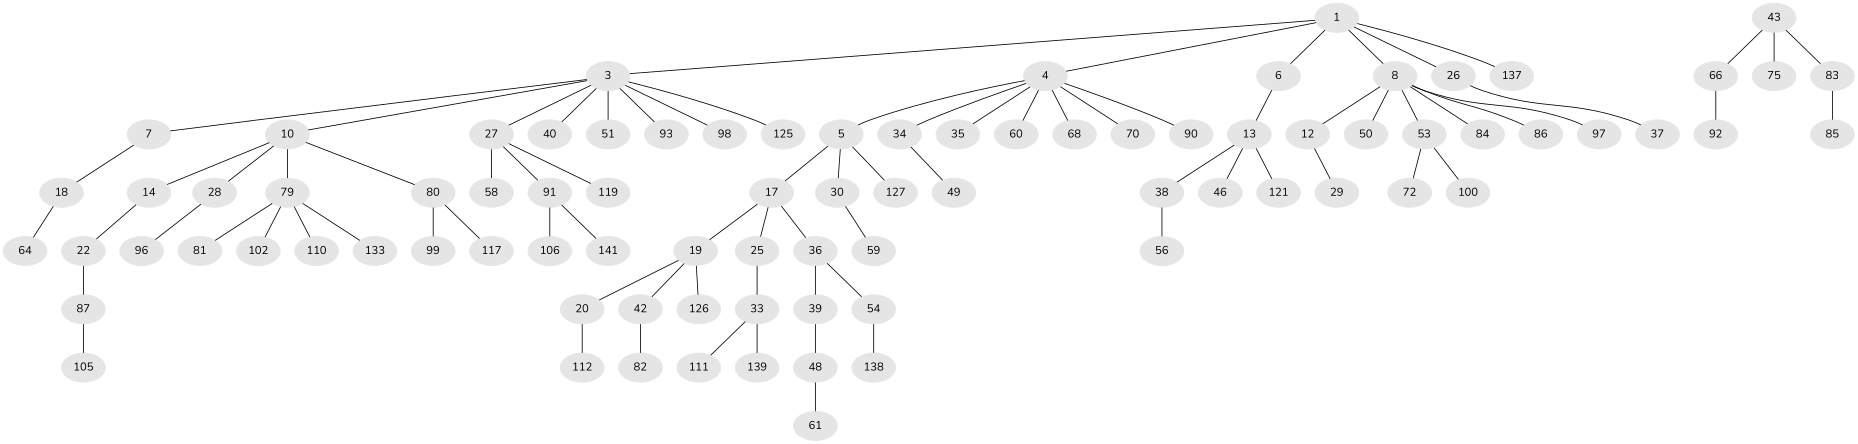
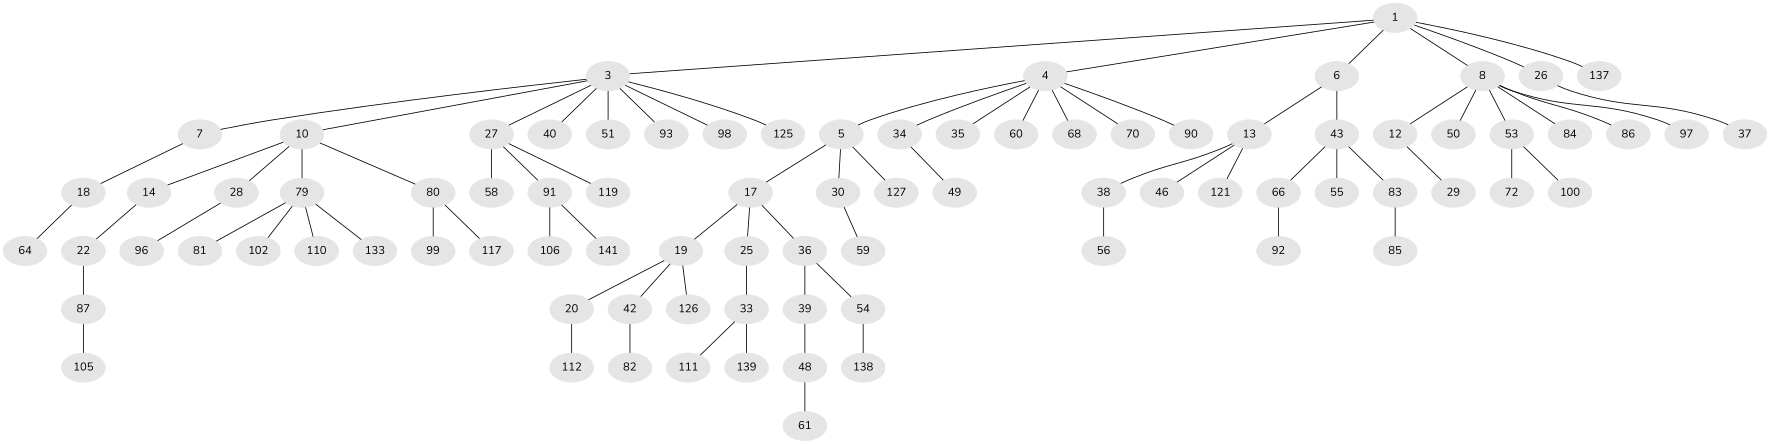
node "75": label "75" -> "55"
edge "6" -- "43": added
